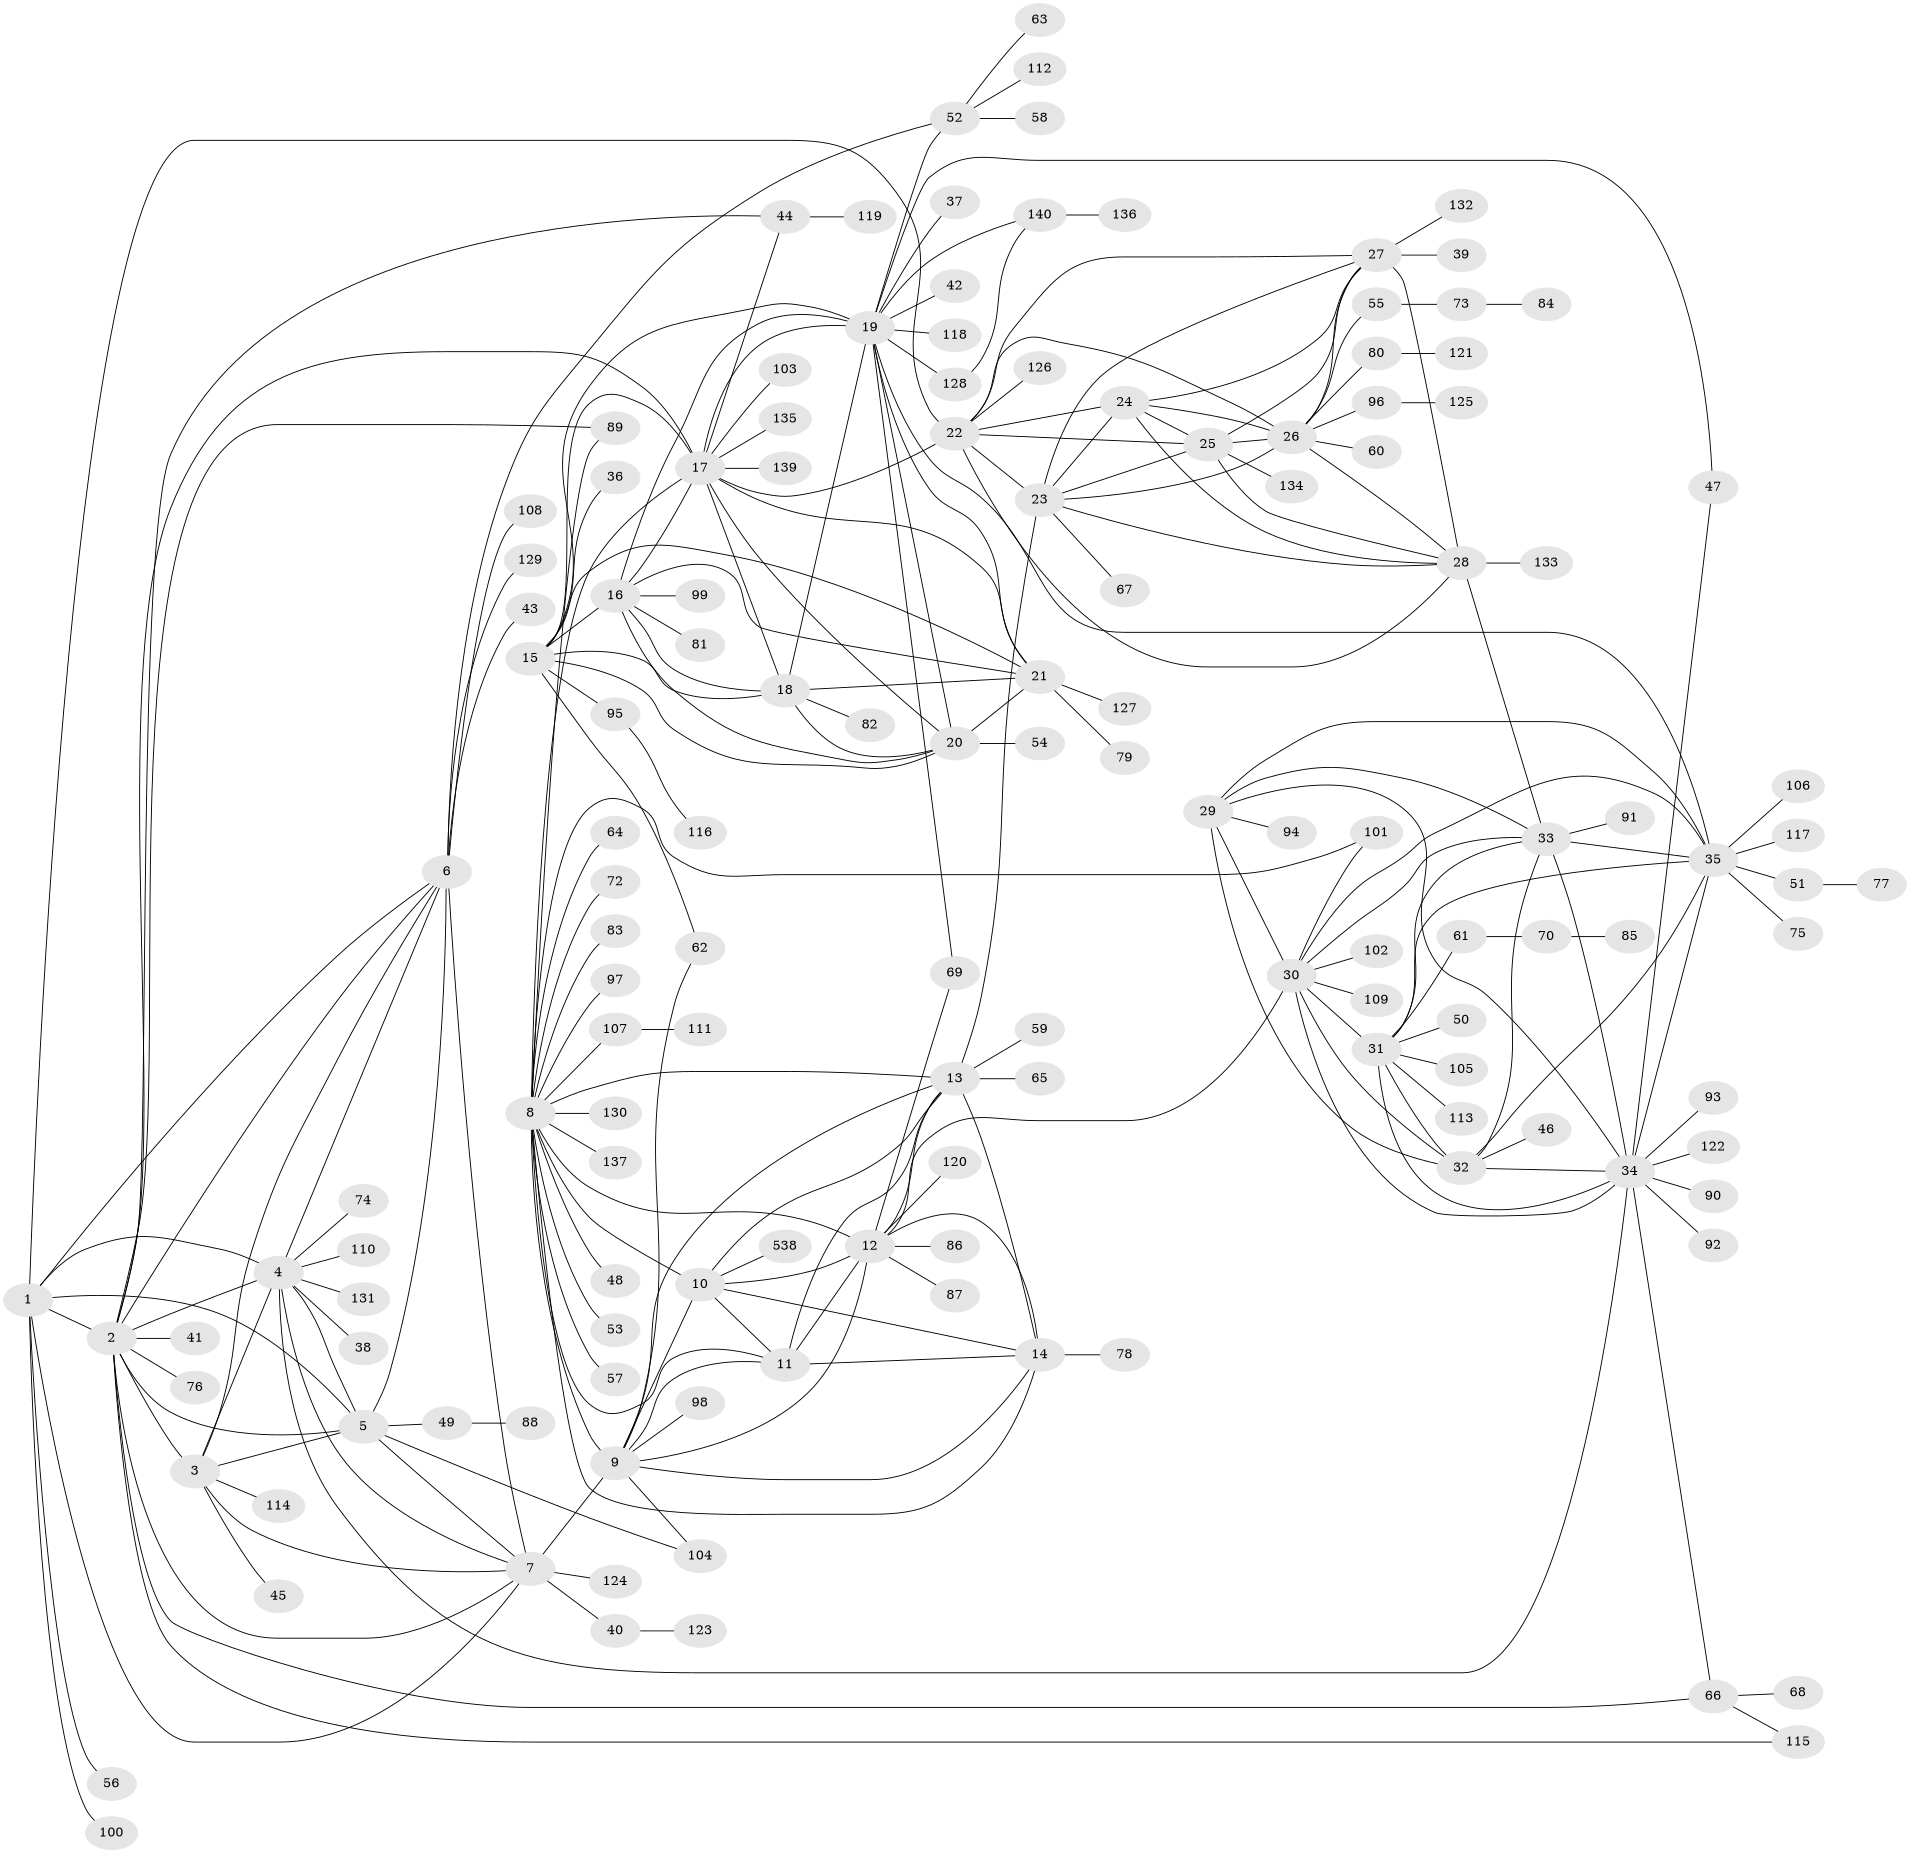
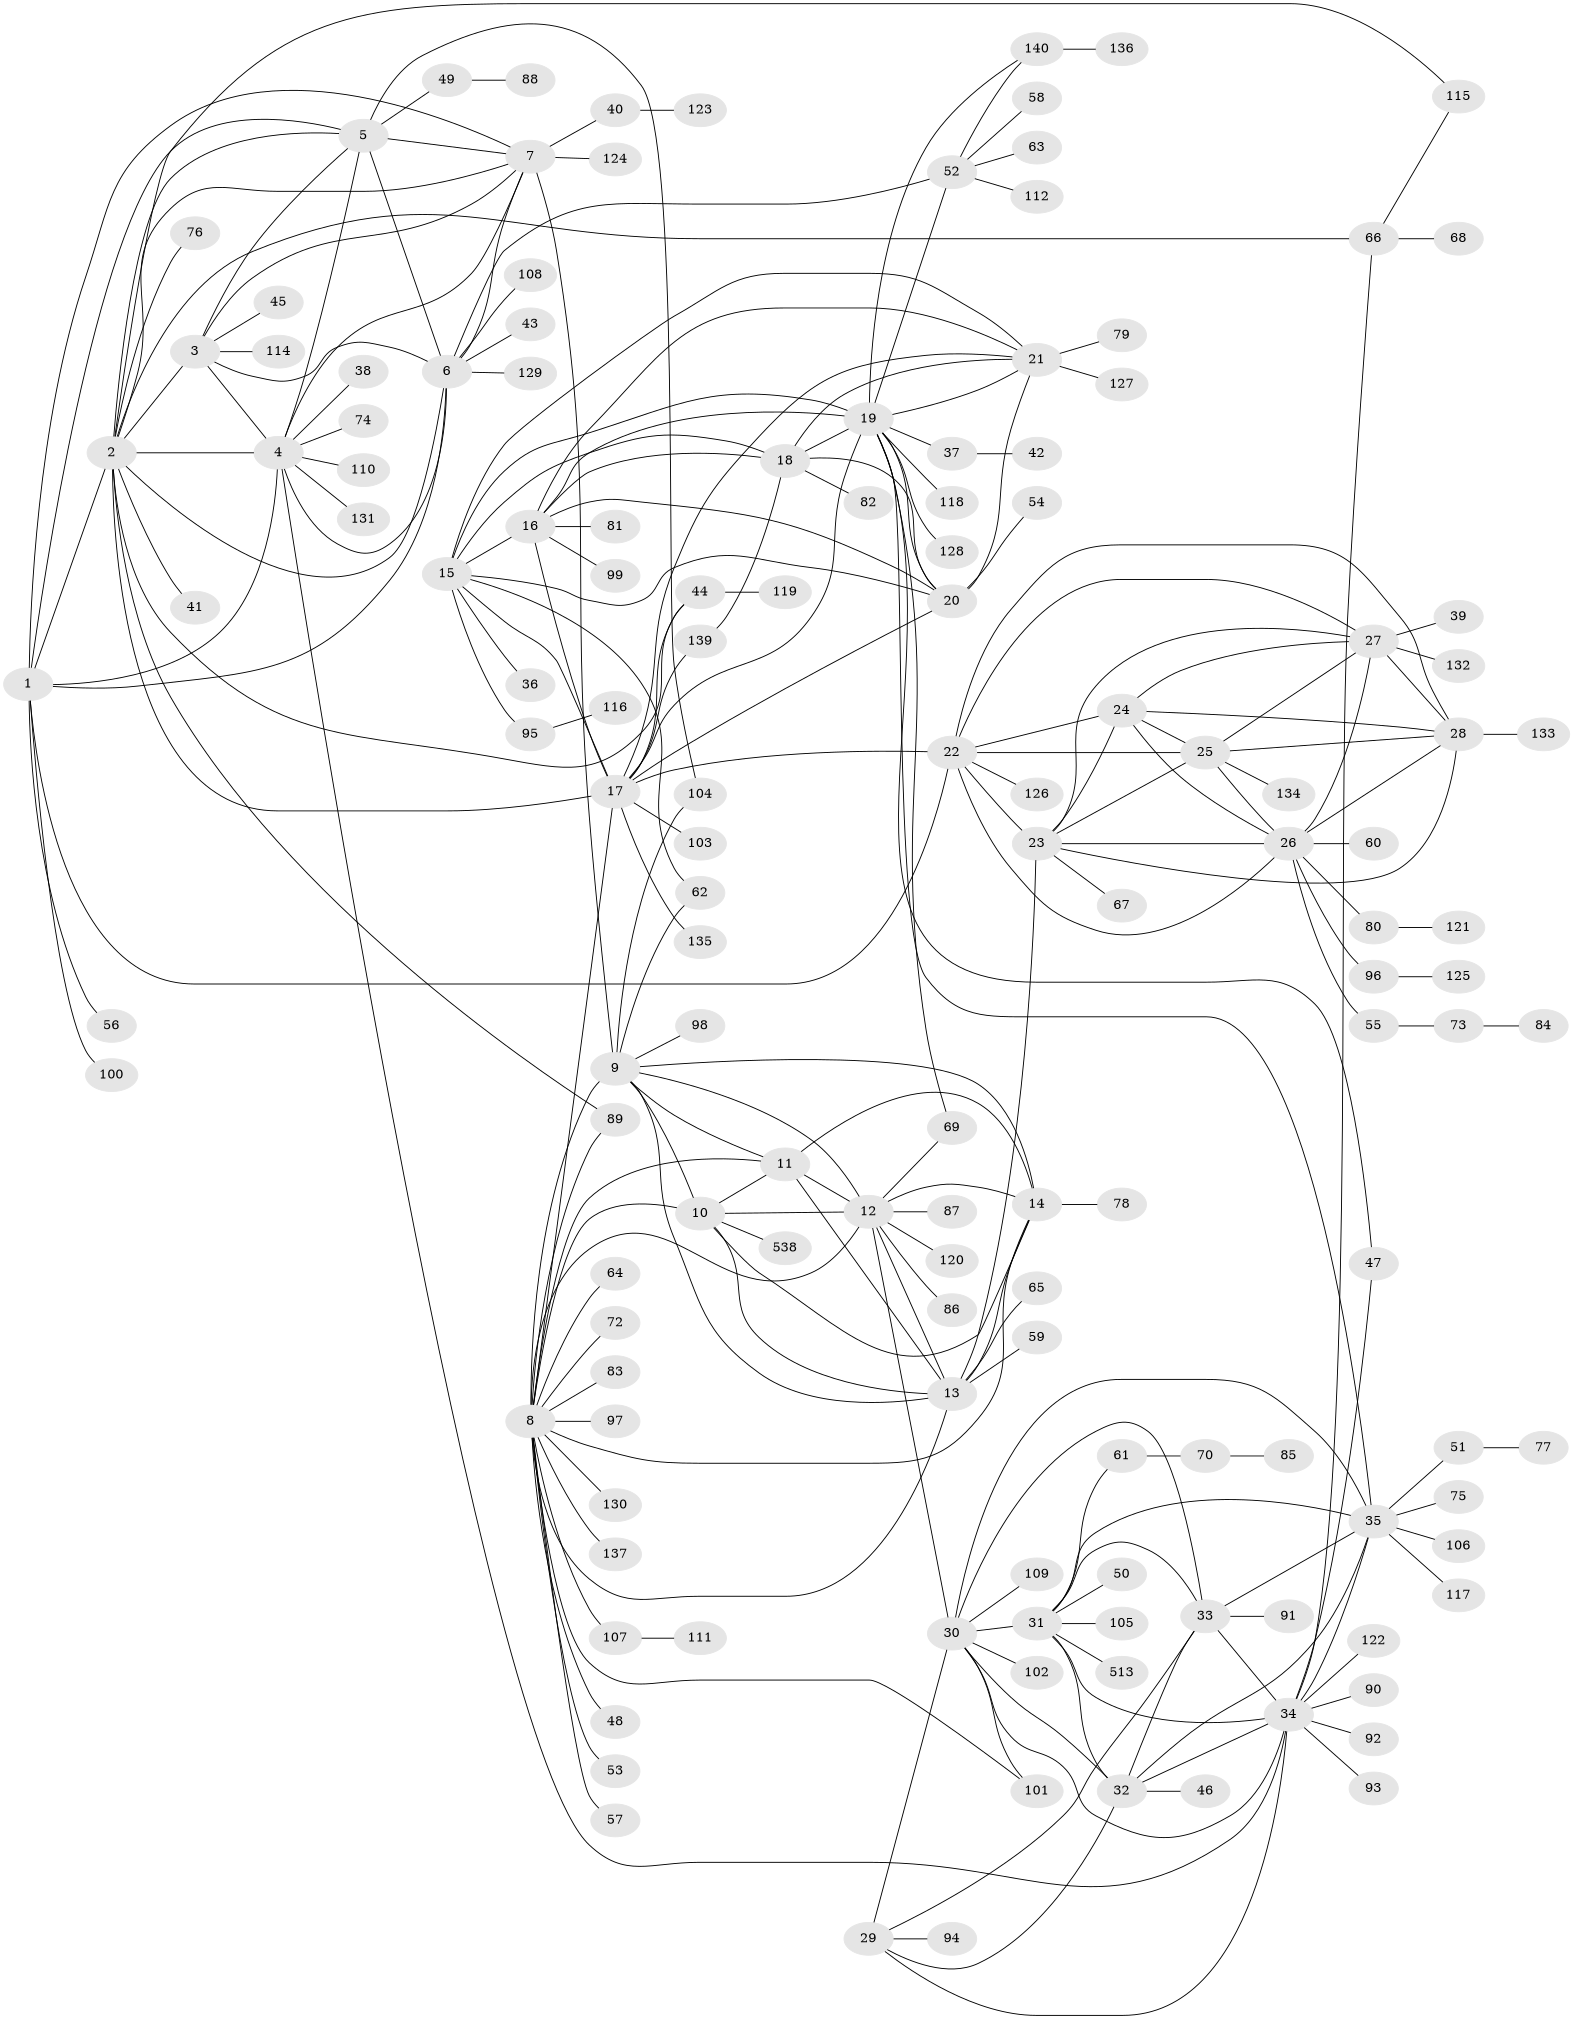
edge "140" -- "128": now "140" -- "52"
edge "42" -- "19": now "42" -- "37"
edge "17" -- "18": now "139" -- "18"
edge "28" -- "33": removed
edge "29" -- "35": removed
node "113": label "113" -> "513"
